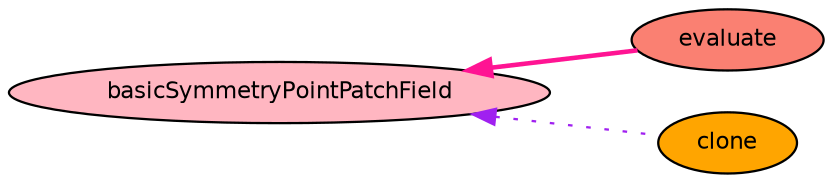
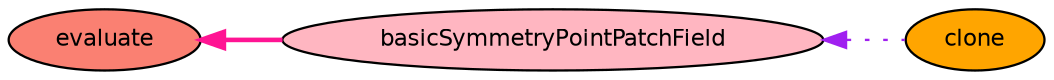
edge "evaluate" -> "basicSymmetryPointPatchField": reversed
